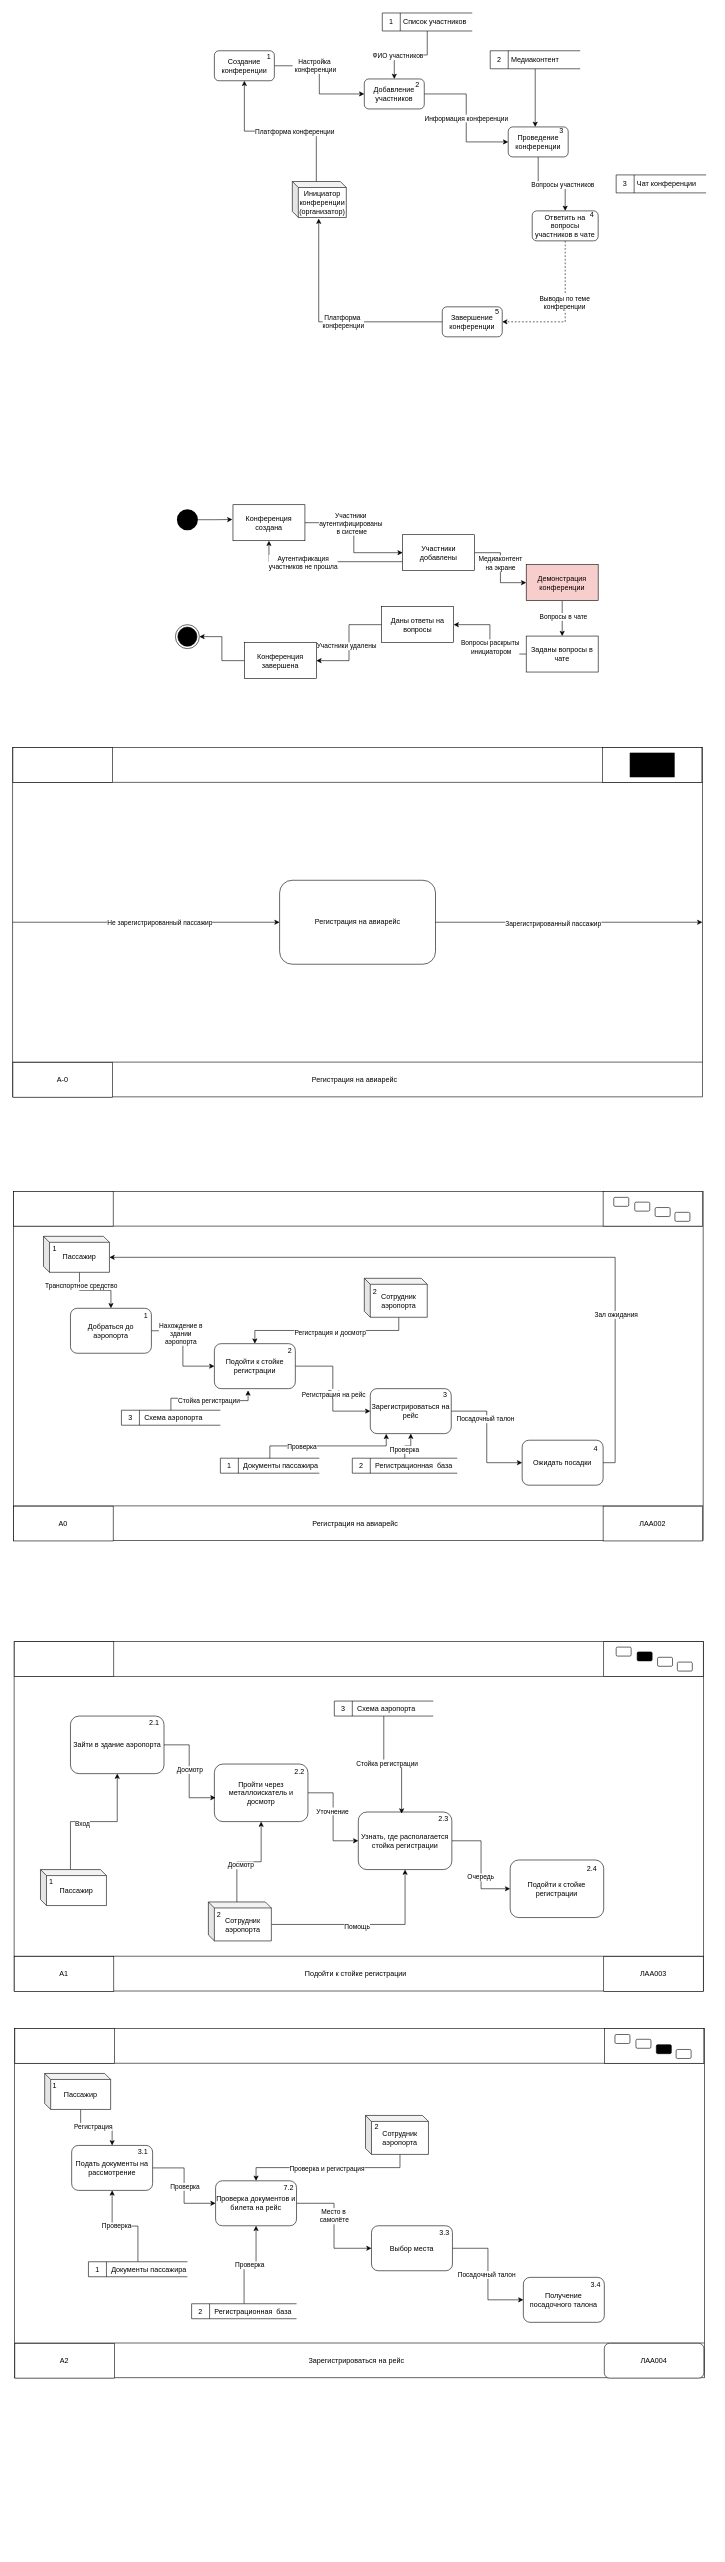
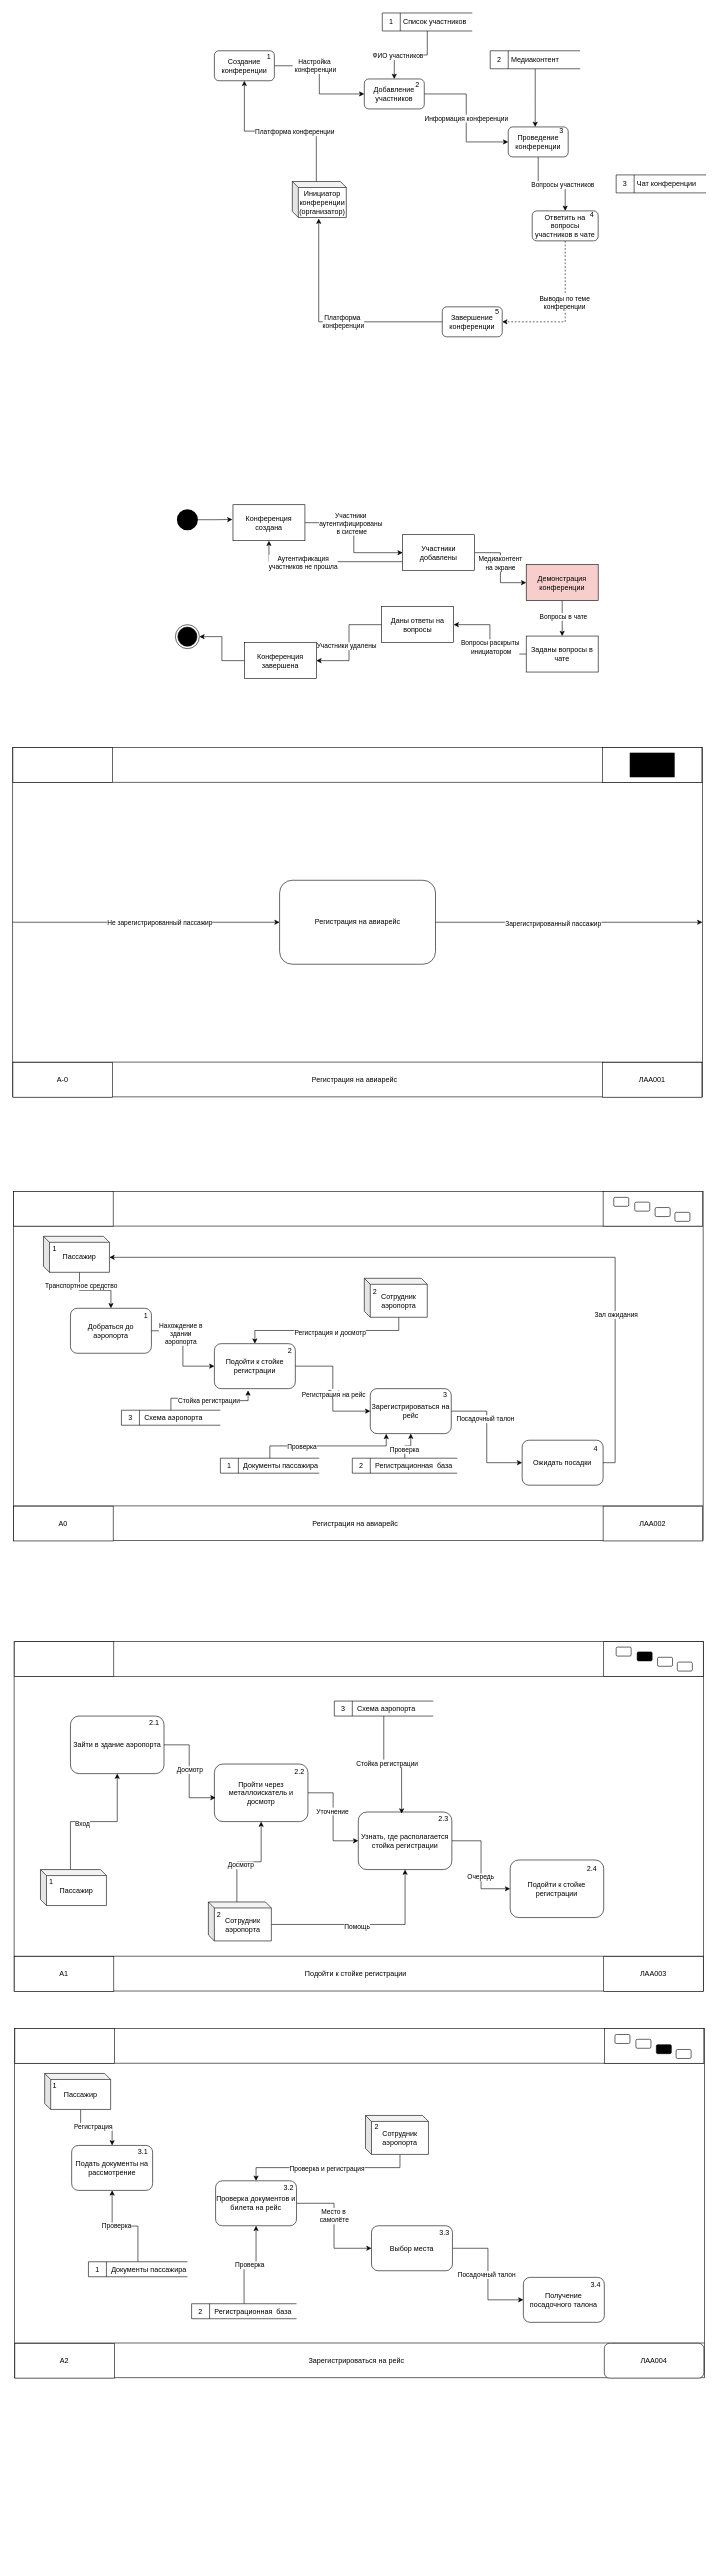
node "ЛАА001": added
edge "Подать документы на рассмотрение" -> "Проверка документов и билета на рейс": removed, label "Проверка"
node "7.2": label "7.2" -> "3.2"
